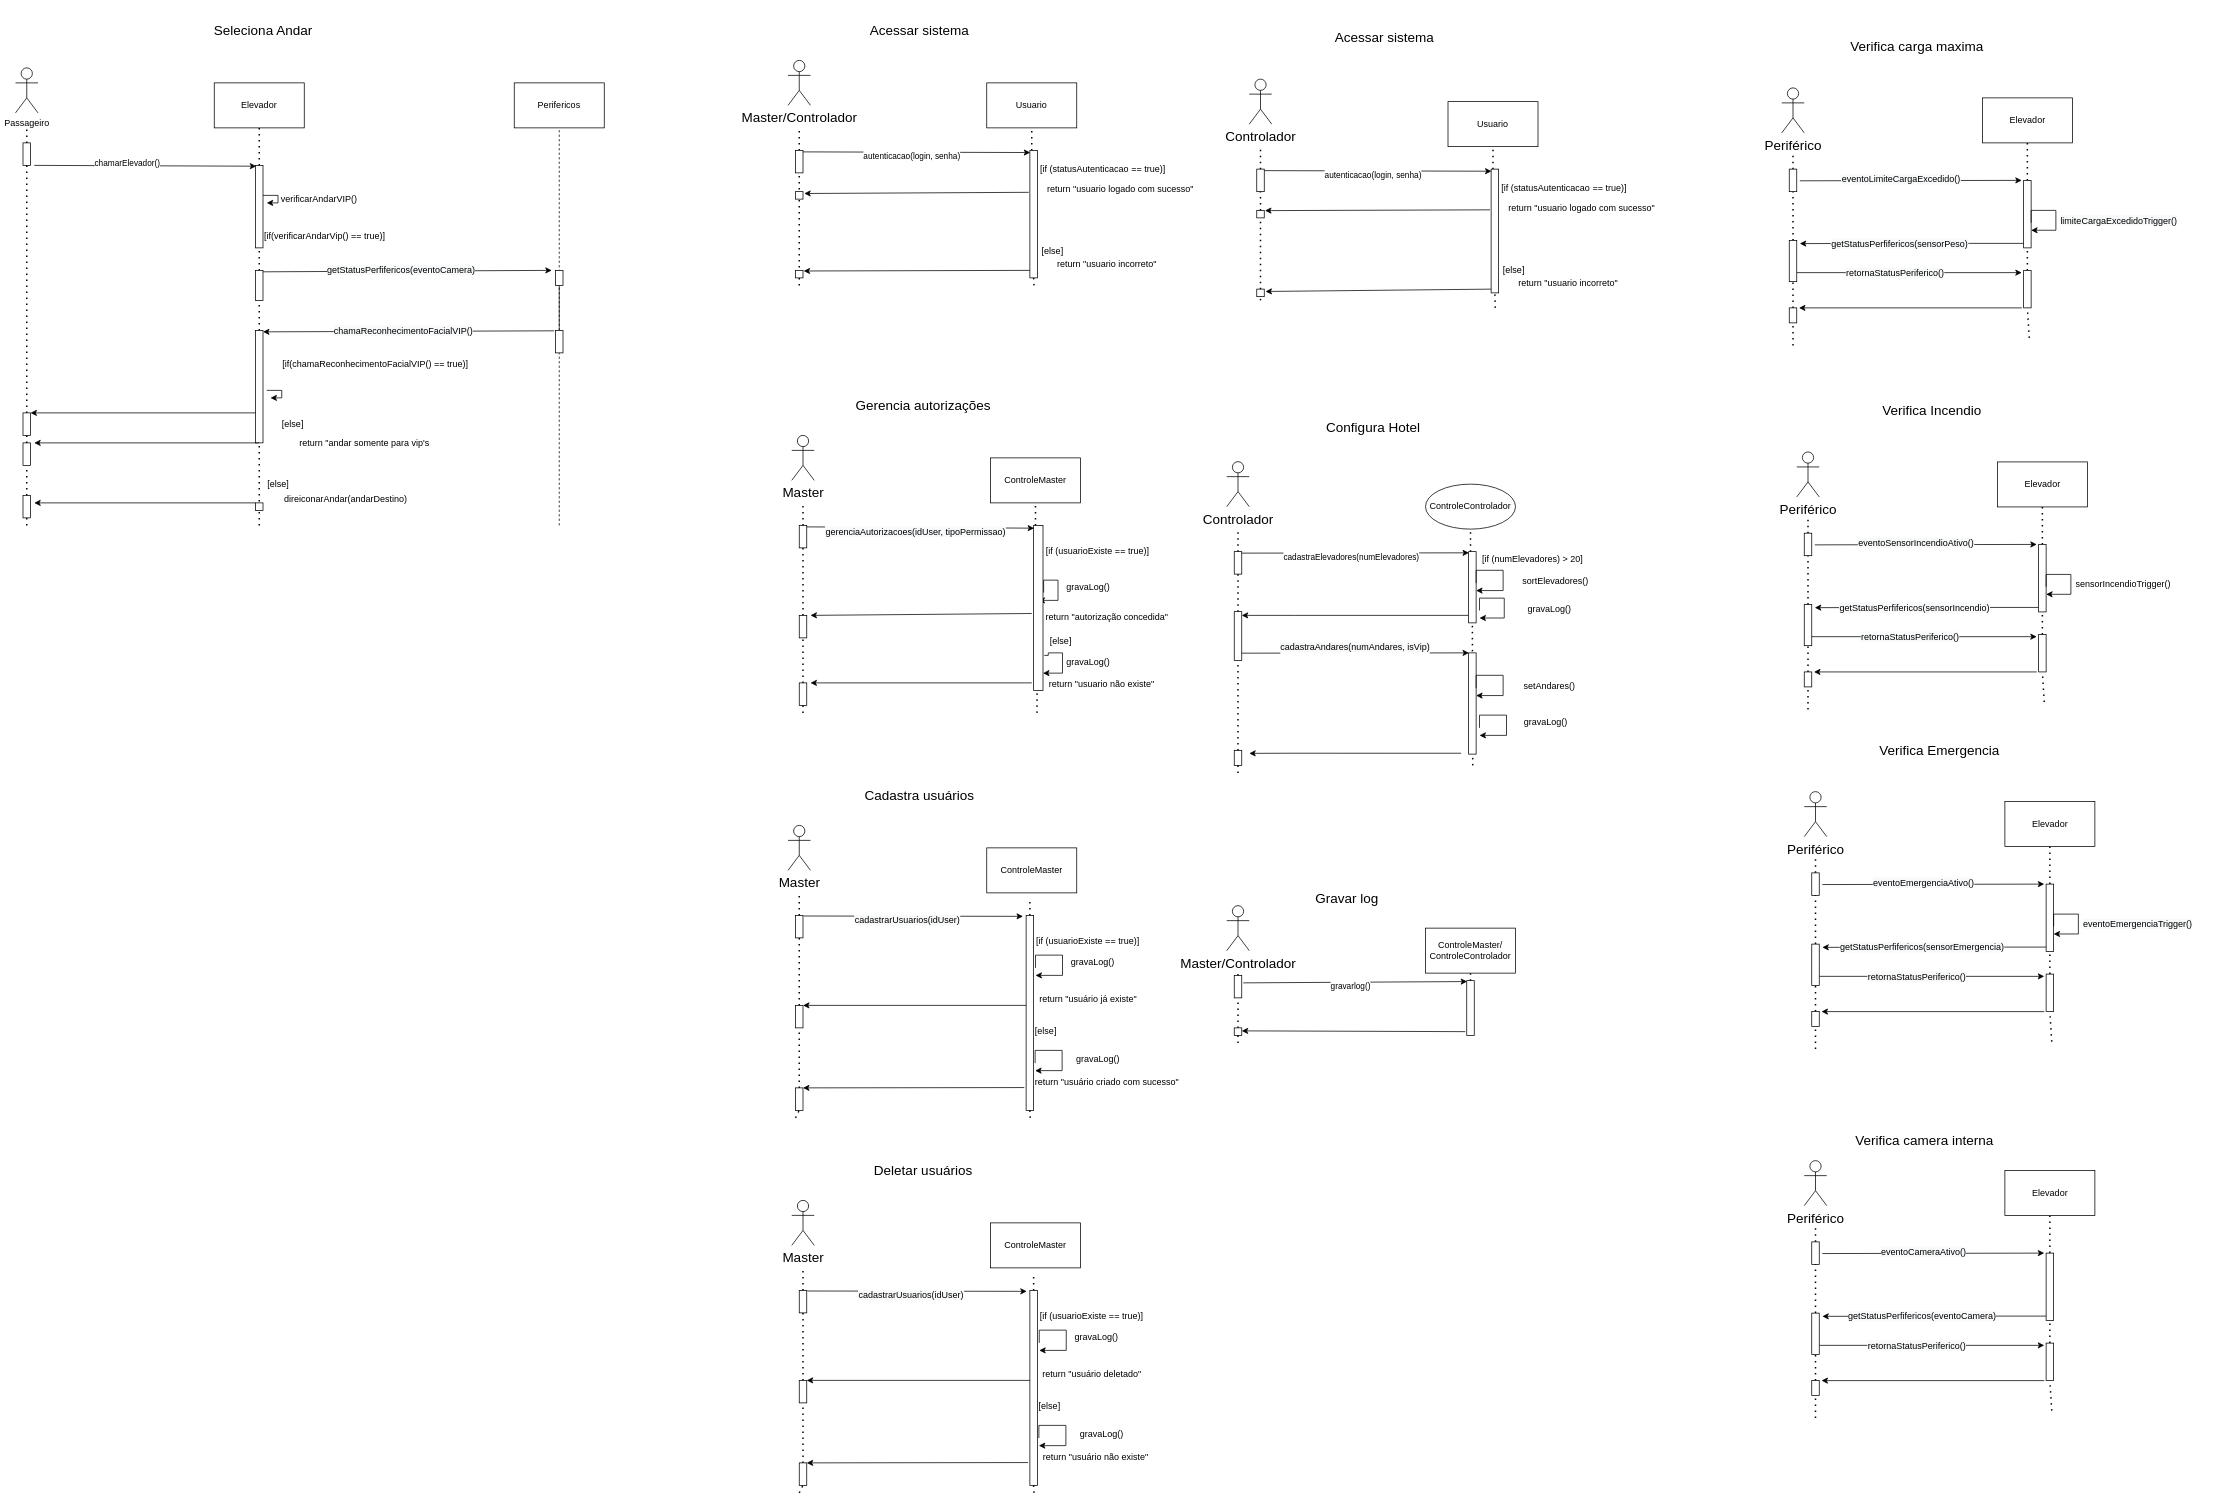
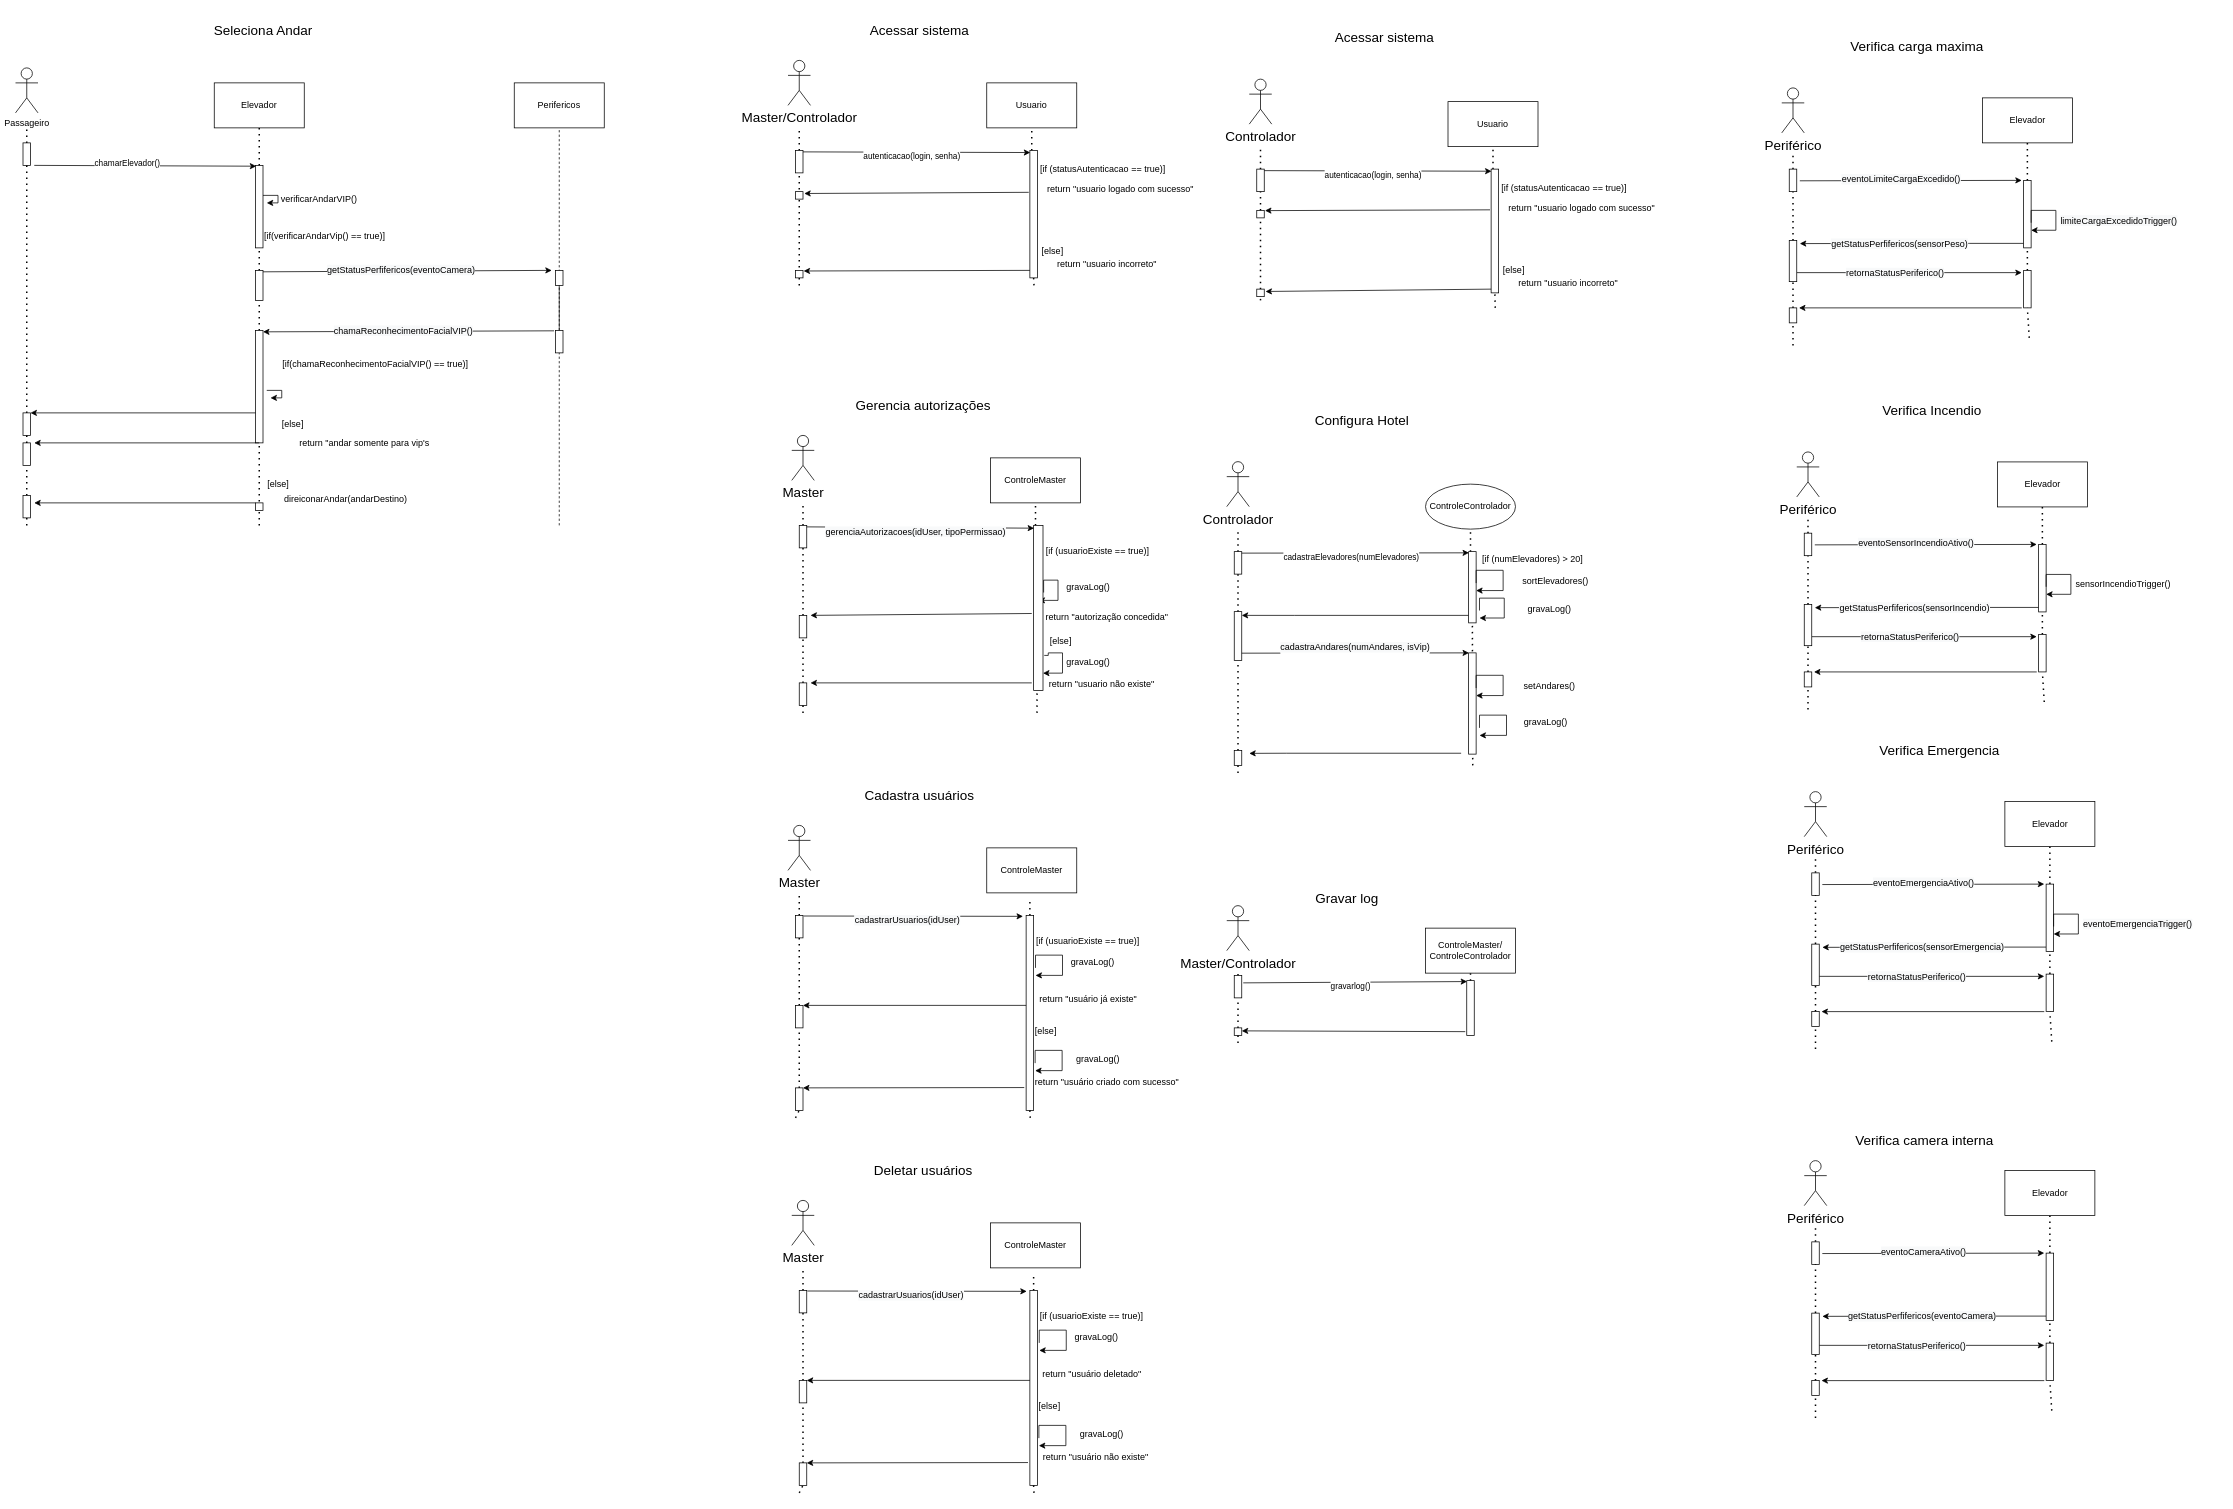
node "Configura Hotel": moved (1373, 428) -> (1362, 420)
